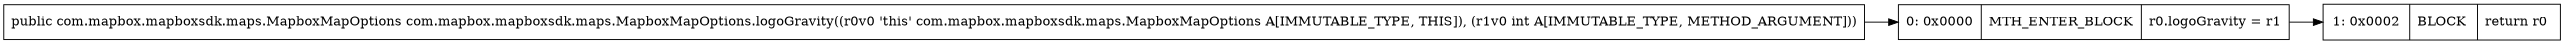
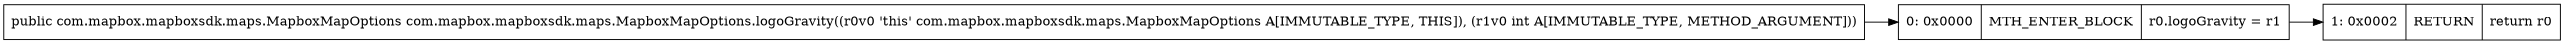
node "1: 0x0002": text "BLOCK" -> "RETURN"
